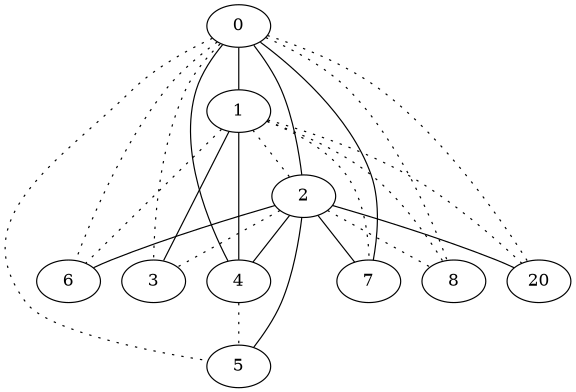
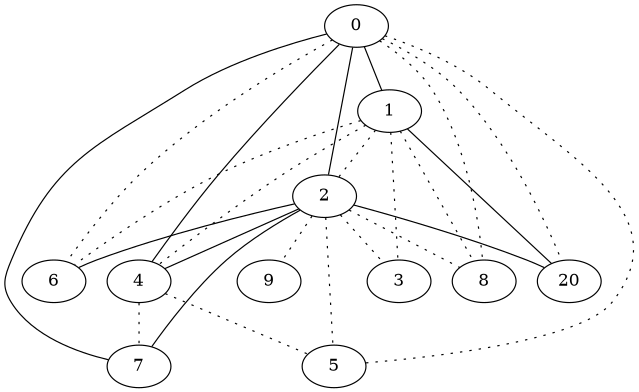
edge "0" -- "3": removed
edge "1" -- "20": style dotted -> solid
edge "1" -- "7": now "4" -- "7"
edge "1" -- "4": style solid -> dotted
edge "1" -- "3": style solid -> dotted
node "9": added
edge "2" -- "5": style solid -> dotted
